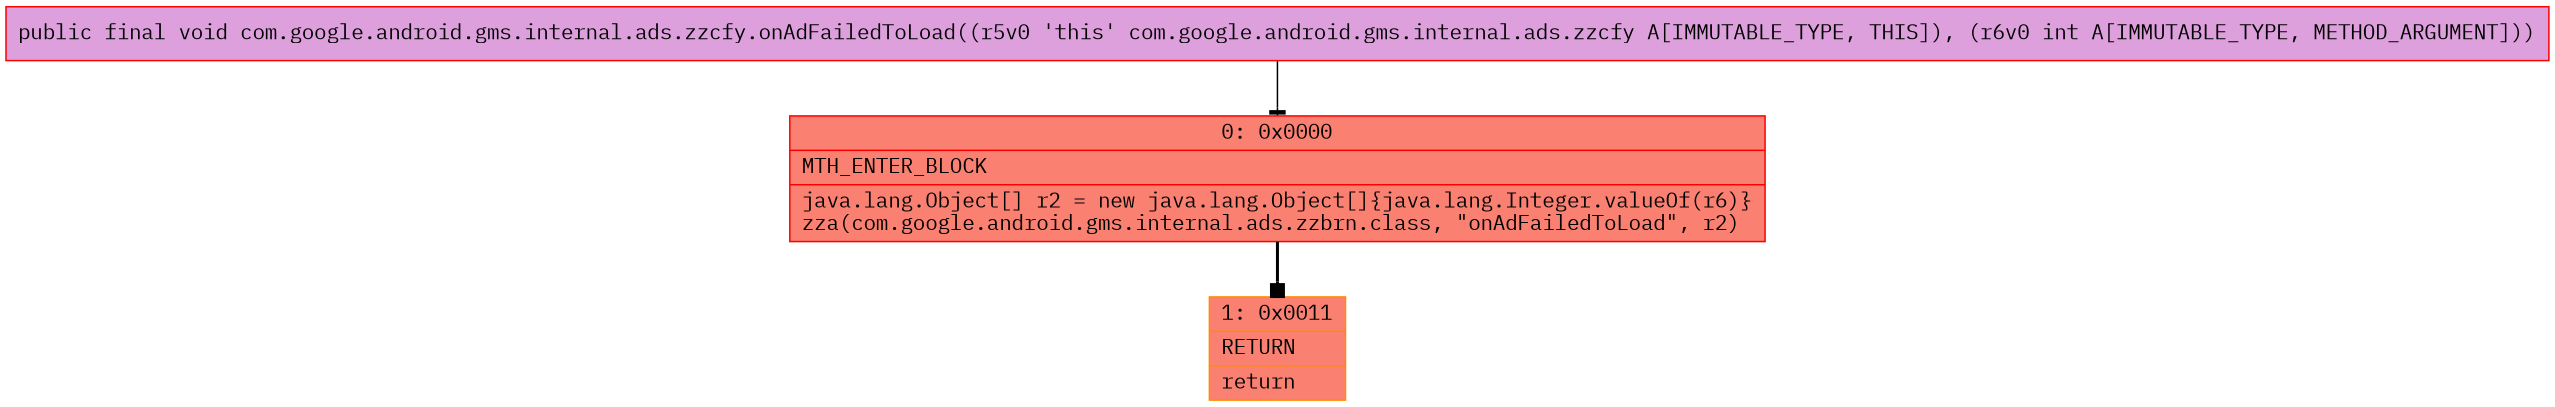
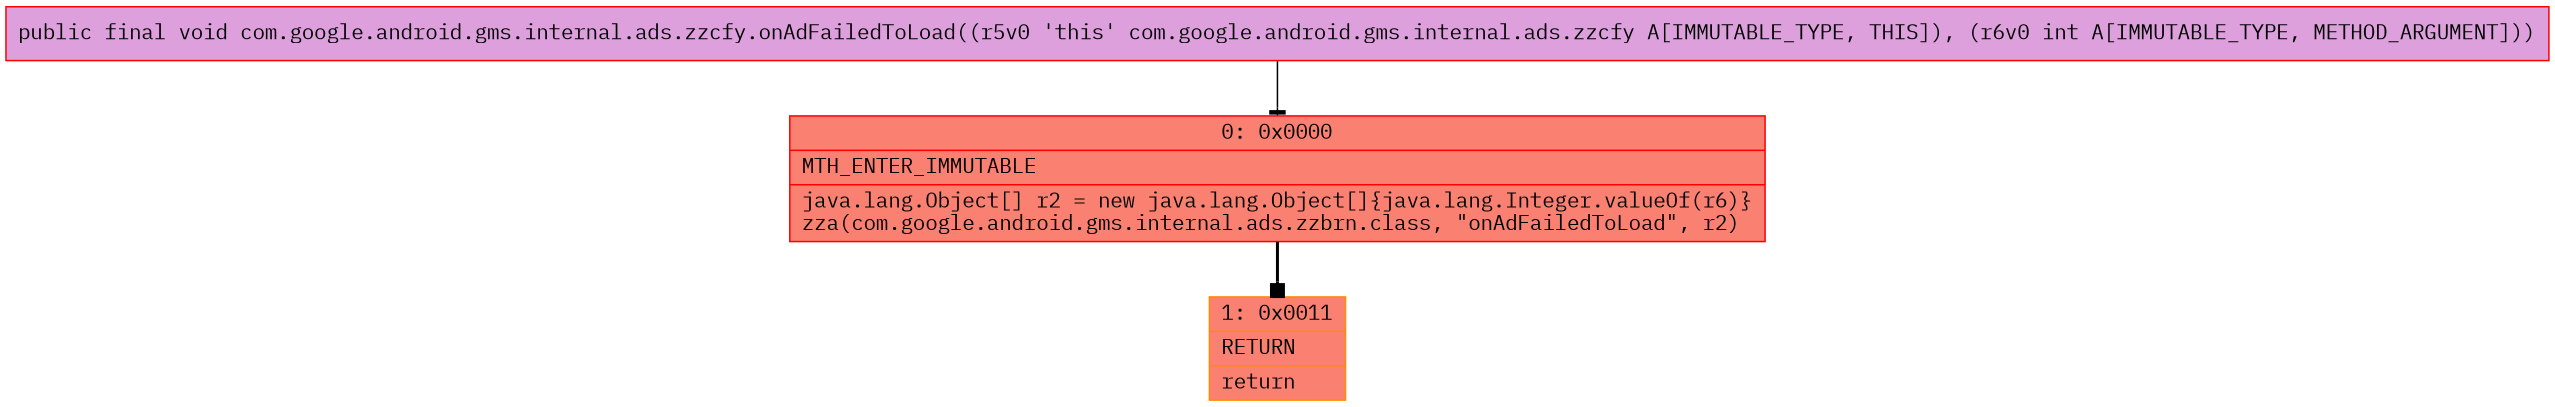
node "0: 0x0000": text "MTH_ENTER_BLOCK" -> "MTH_ENTER_IMMUTABLE"
